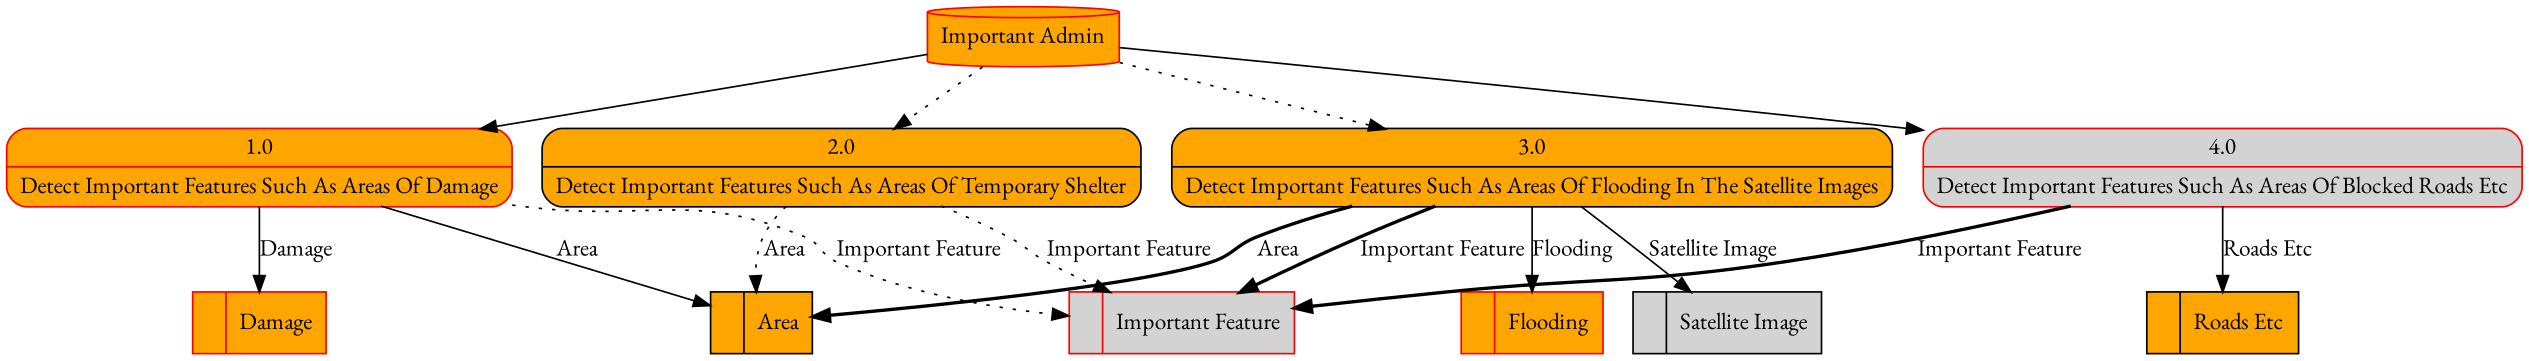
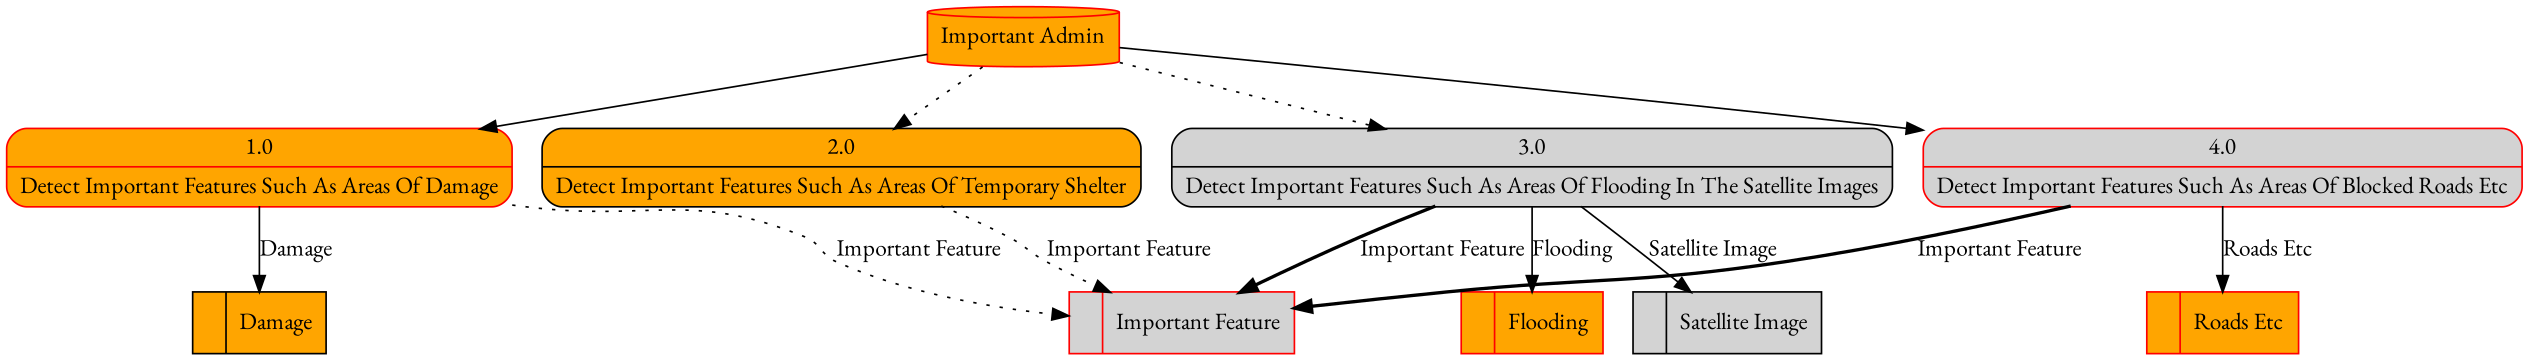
node "3.0": fillcolor orange -> lightgrey
node "Damage": color red -> black
node "Area": removed
node "Roads Etc": color black -> red
